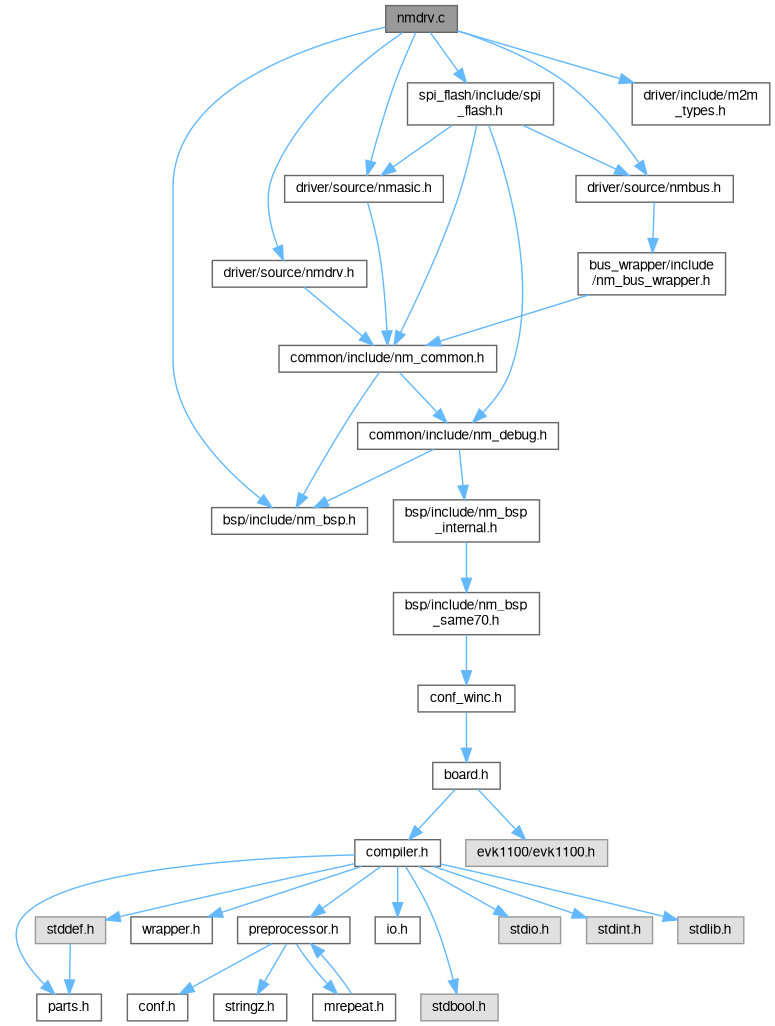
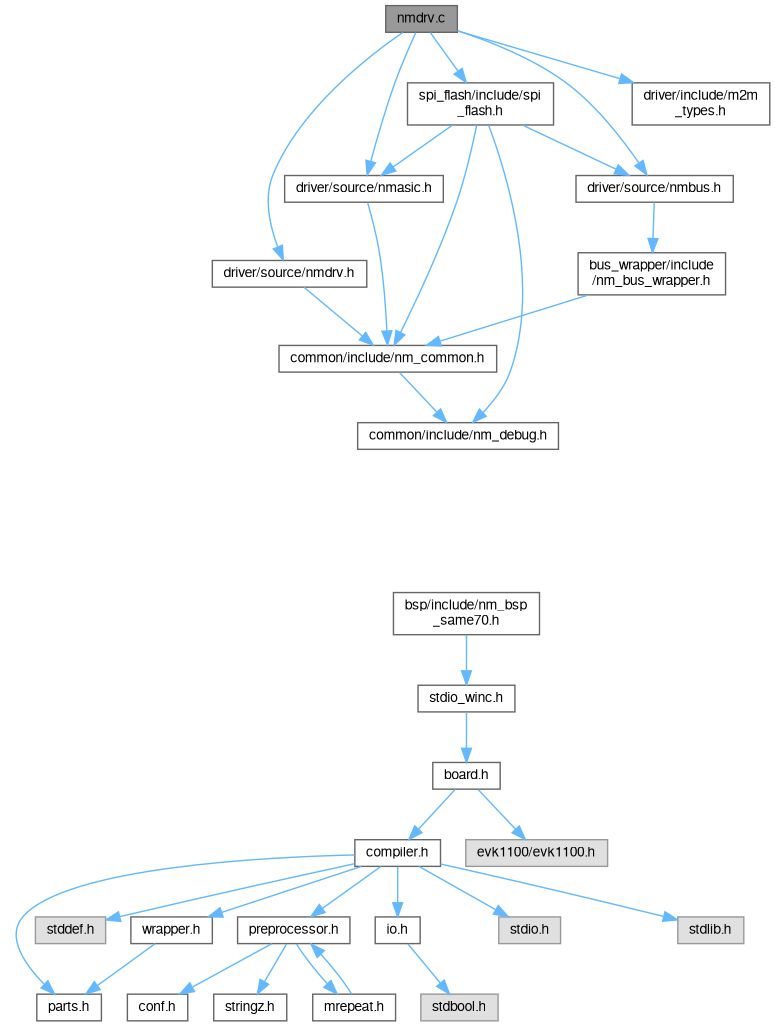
node "bsp/include/nm_bsp.h": removed
node "bsp/include/nm_bsp _internal.h": removed
node "conf_winc.h": label "conf_winc.h" -> "stdio_winc.h"
edge "compiler.h" -> "stdbool.h": now "io.h" -> "stdbool.h"
node "stdint.h": removed
edge "stddef.h" -> "parts.h": now "wrapper.h" -> "parts.h"
